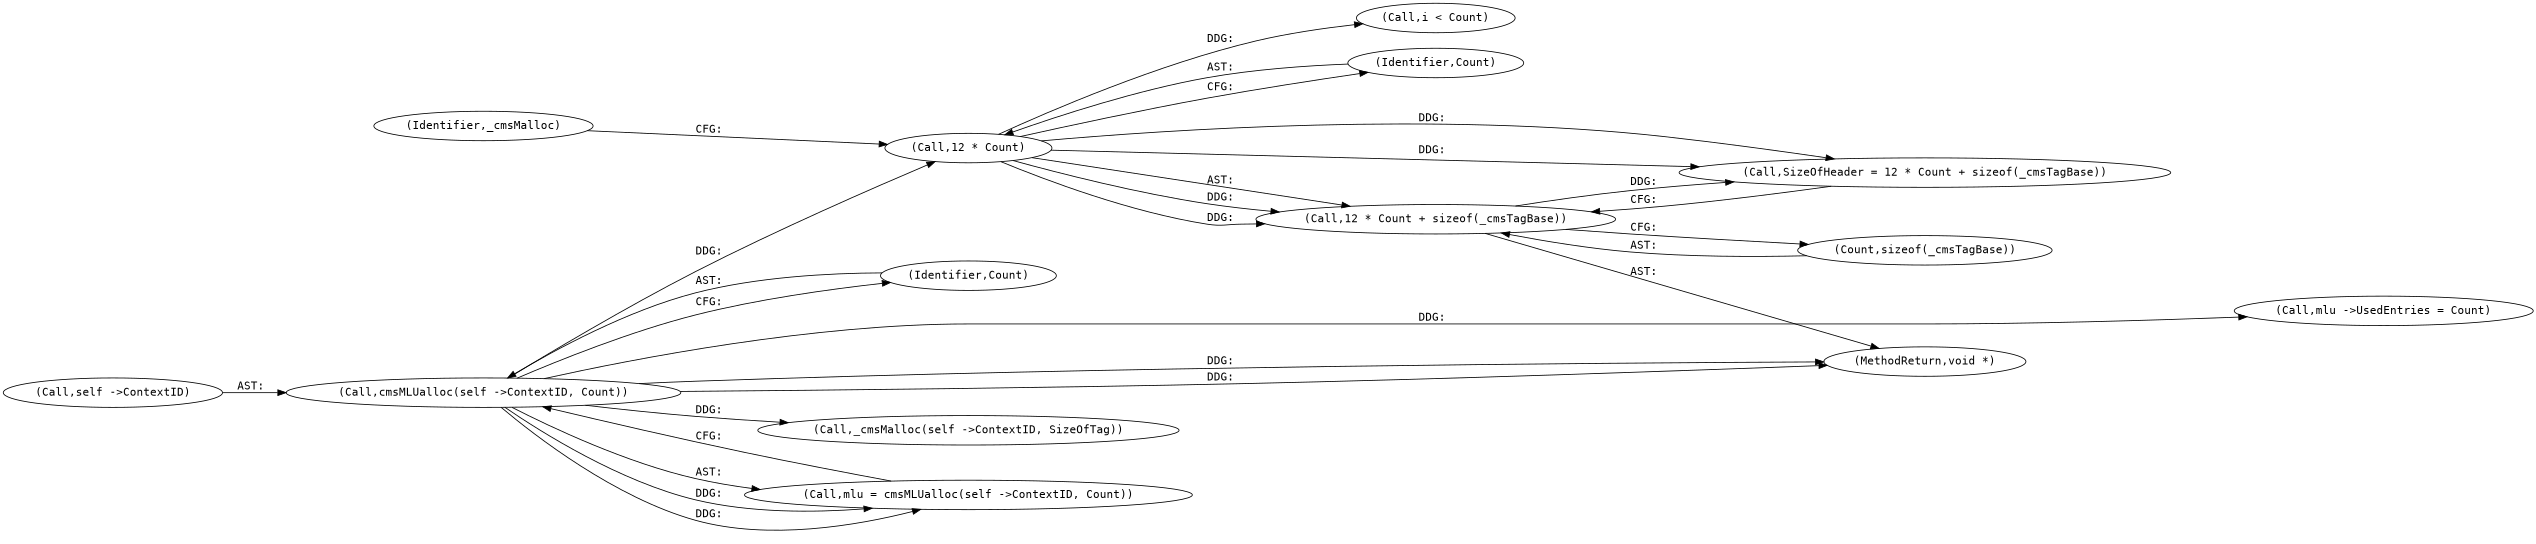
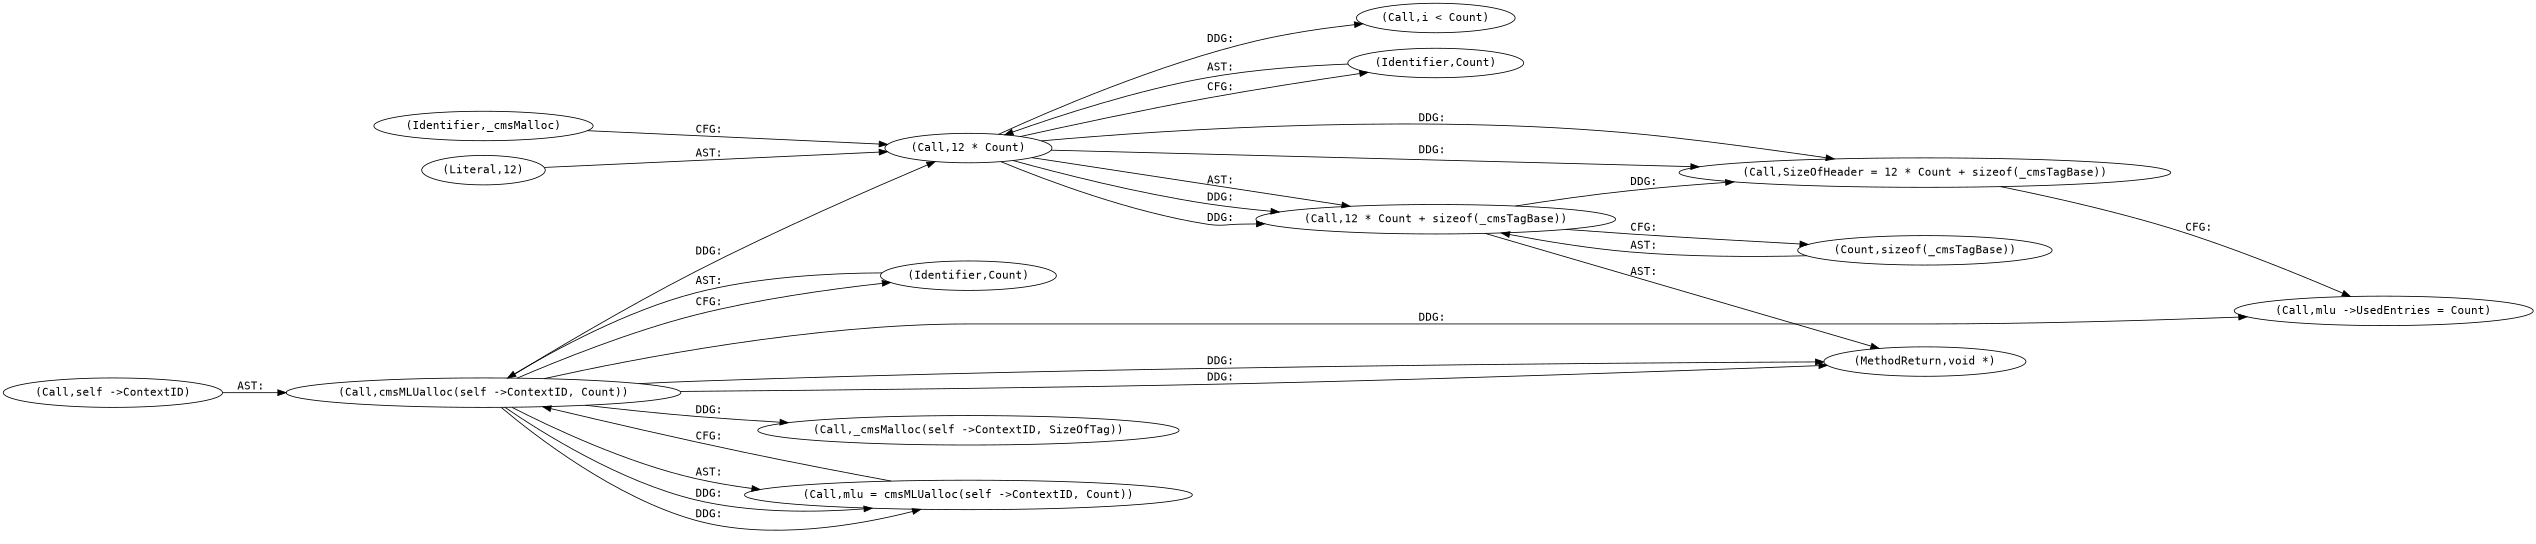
node "(Literal,12)": added
edge "(Call,SizeOfHeader = 12 * Count + sizeof(_cmsTagBase))" -> "(Call,12 * Count + sizeof(_cmsTagBase))": now "(Call,SizeOfHeader = 12 * Count + sizeof(_cmsTagBase))" -> "(Call,mlu ->UsedEntries = Count)"
